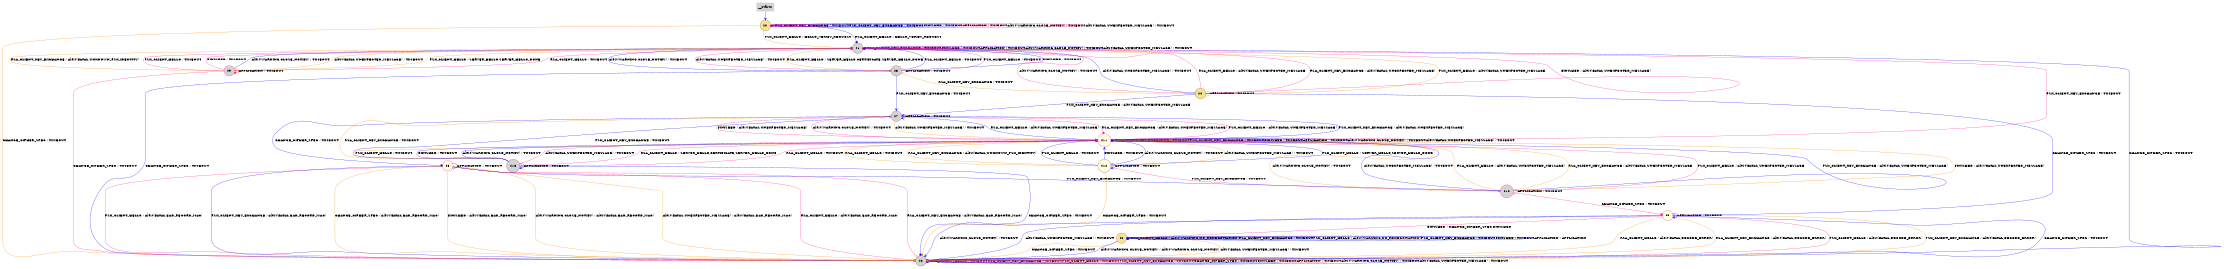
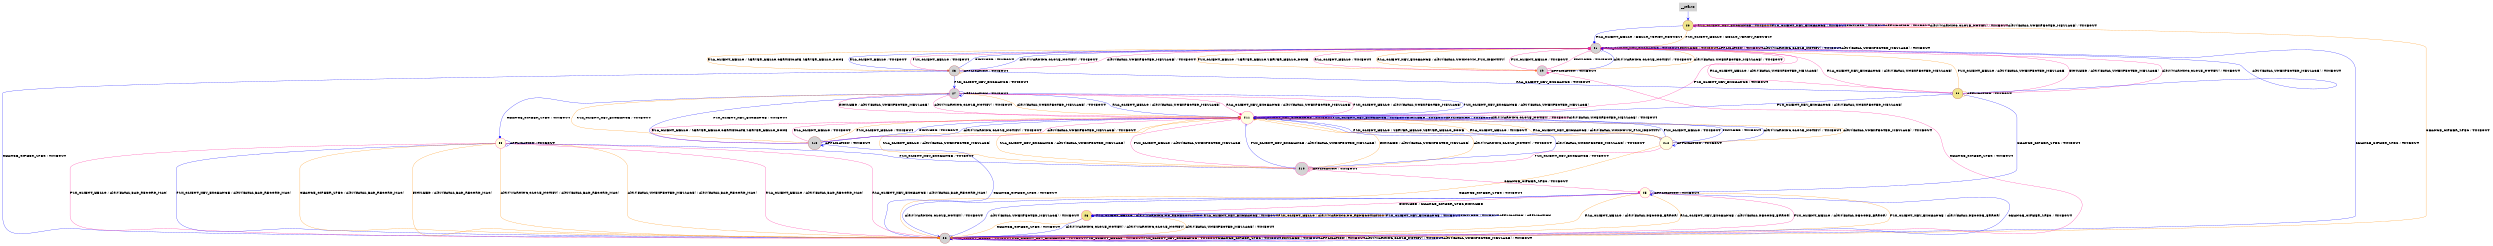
edge "s3" -> "s4": color darkorange -> blue
edge "s4" -> "s7": now "s4" -> "s11"
